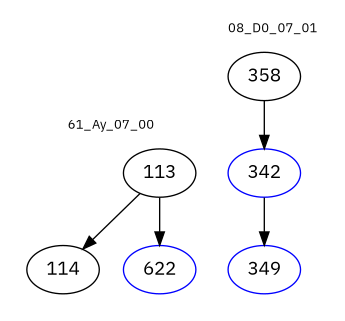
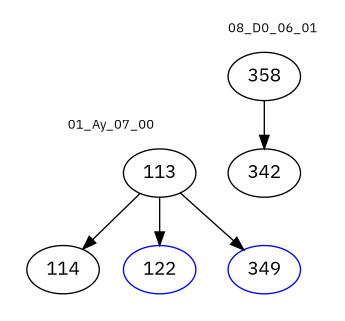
cluster "08_D0_07_01": label "08_D0_07_01" -> "08_D0_06_01"
cluster "61_Ay_07_00": label "61_Ay_07_00" -> "01_Ay_07_00"
node "342": color blue -> black
edge "342" -> "349": now "113" -> "349"
node "622": label "622" -> "122"
